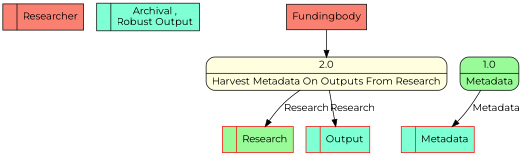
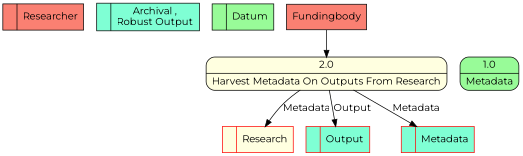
node "Datum": added
edge "1.0" -> "Metadata": now "2.0" -> "Metadata"
edge "2.0" -> "Research": label "Research" -> "Metadata"
edge "2.0" -> "Output": label "Research" -> "Output"
node "Research": fillcolor palegreen -> lightyellow
